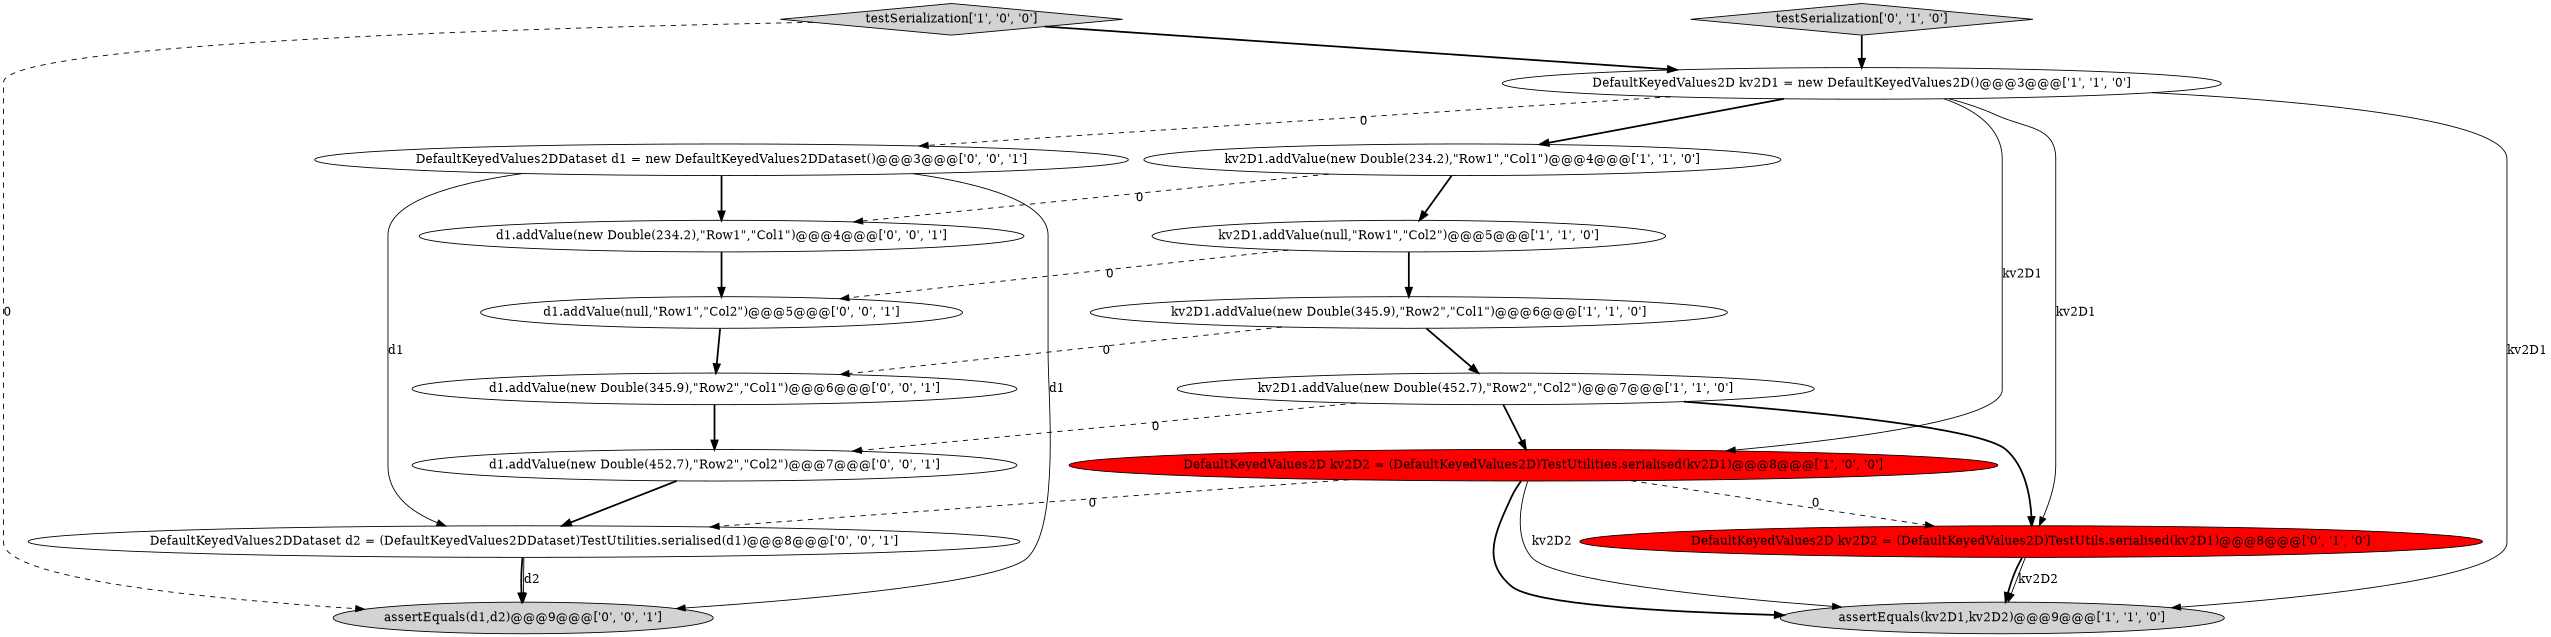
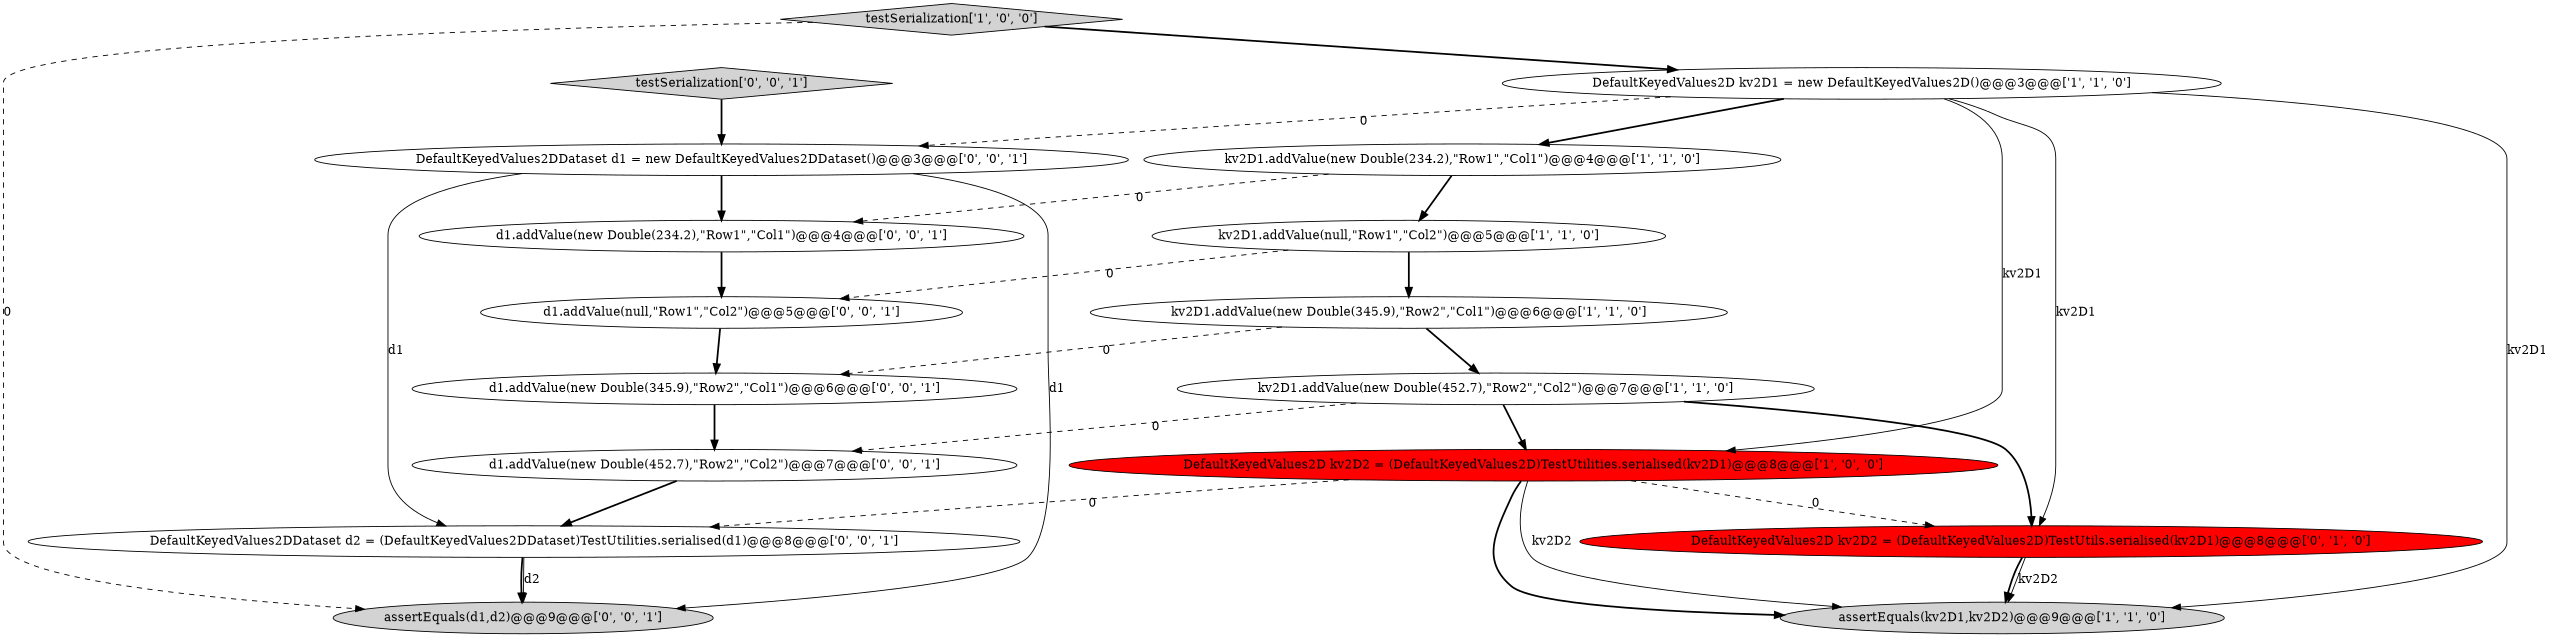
node "testSerialization['0', '1', '0']": removed
node "testSerialization['0', '0', '1']": added
